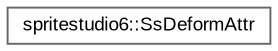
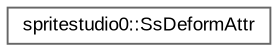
node "spritestudio6::SsDeformAttr": label "spritestudio6::SsDeformAttr" -> "spritestudio0::SsDeformAttr"
